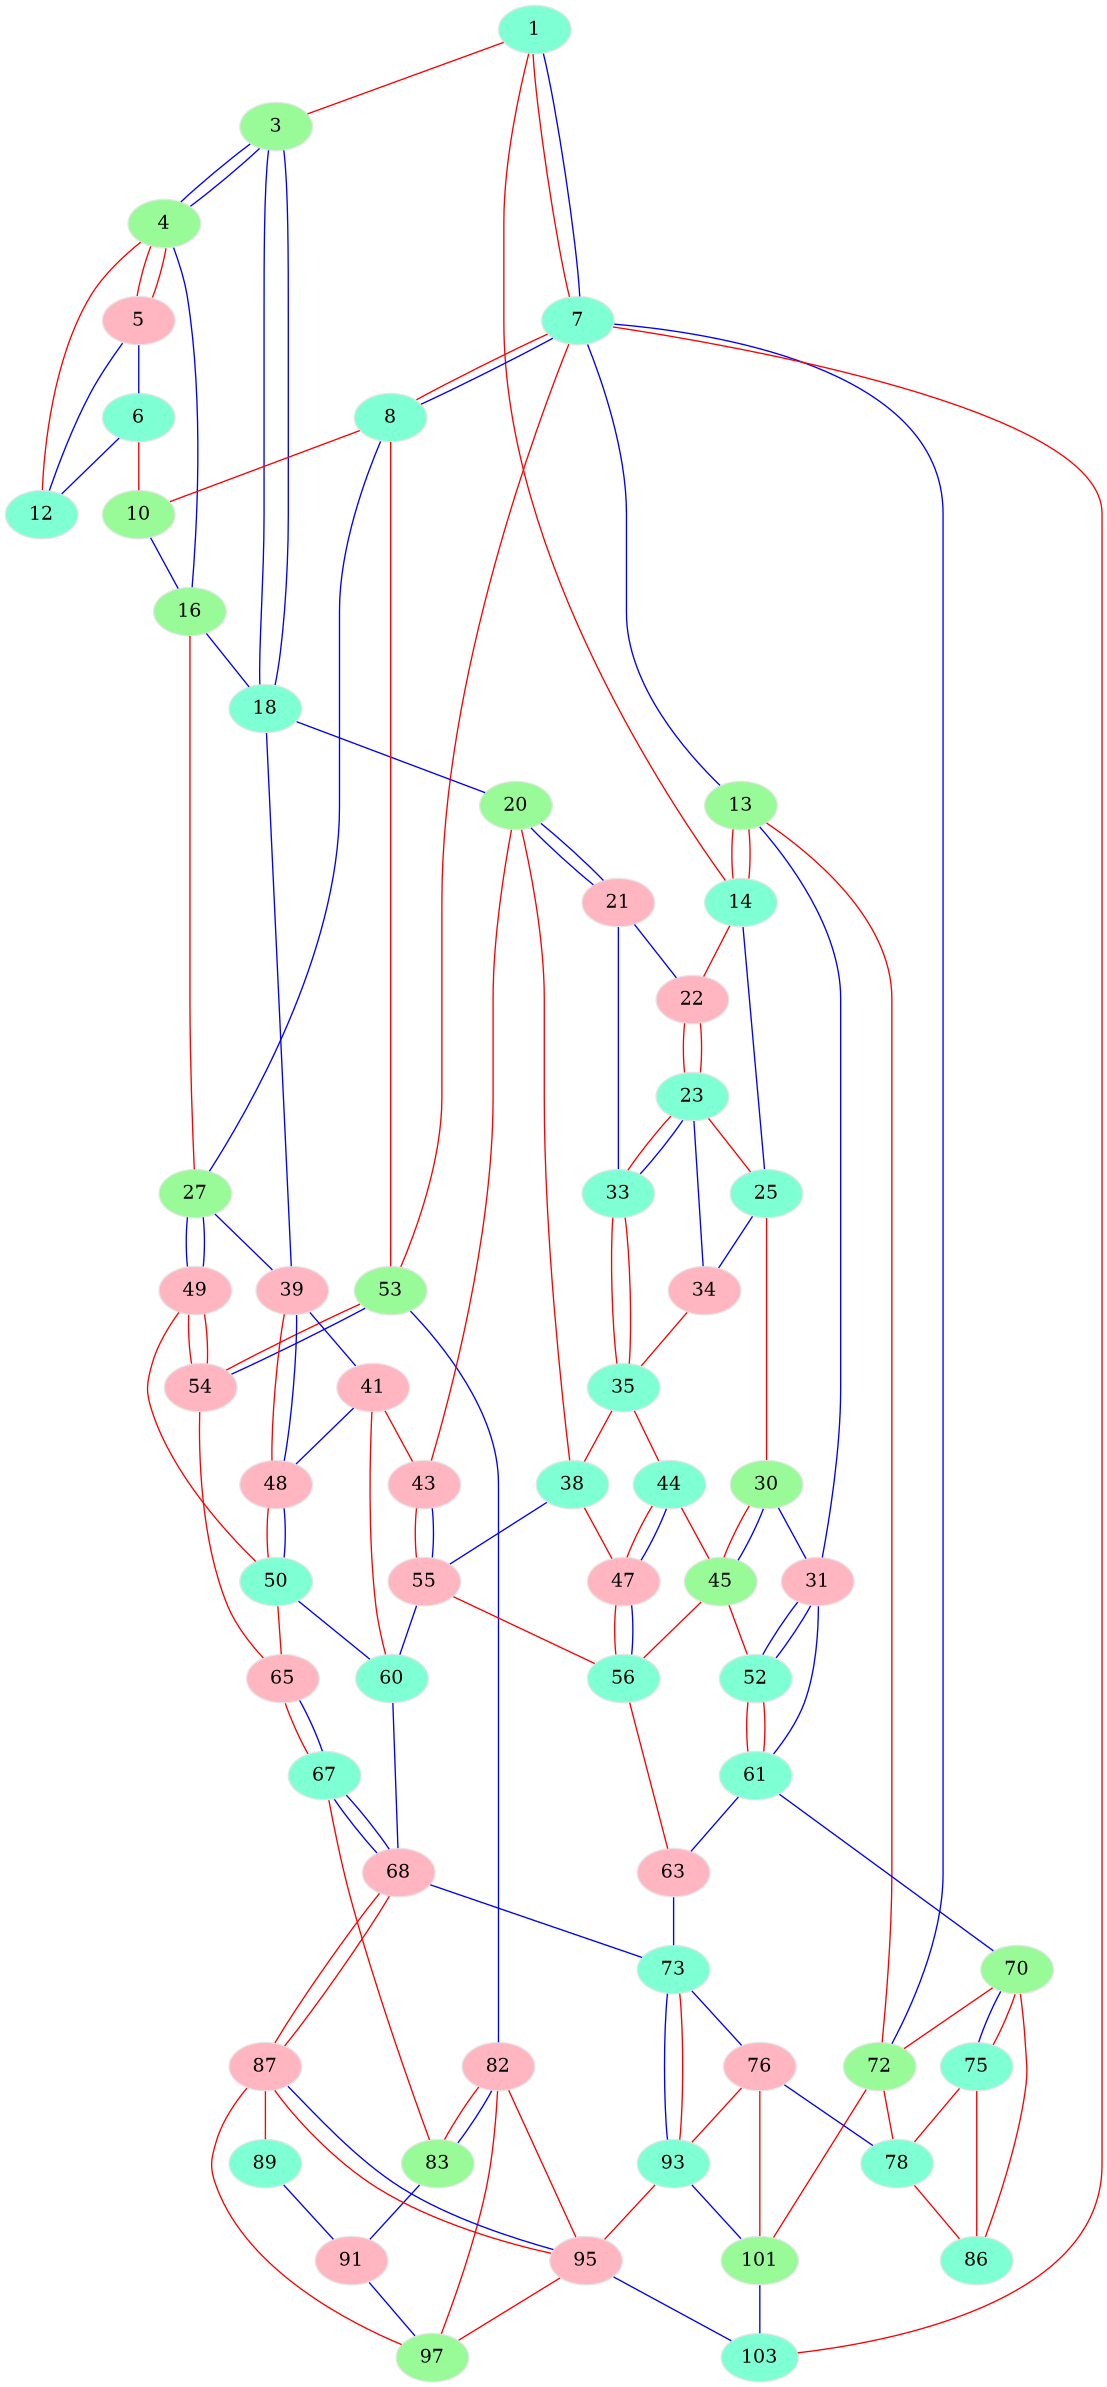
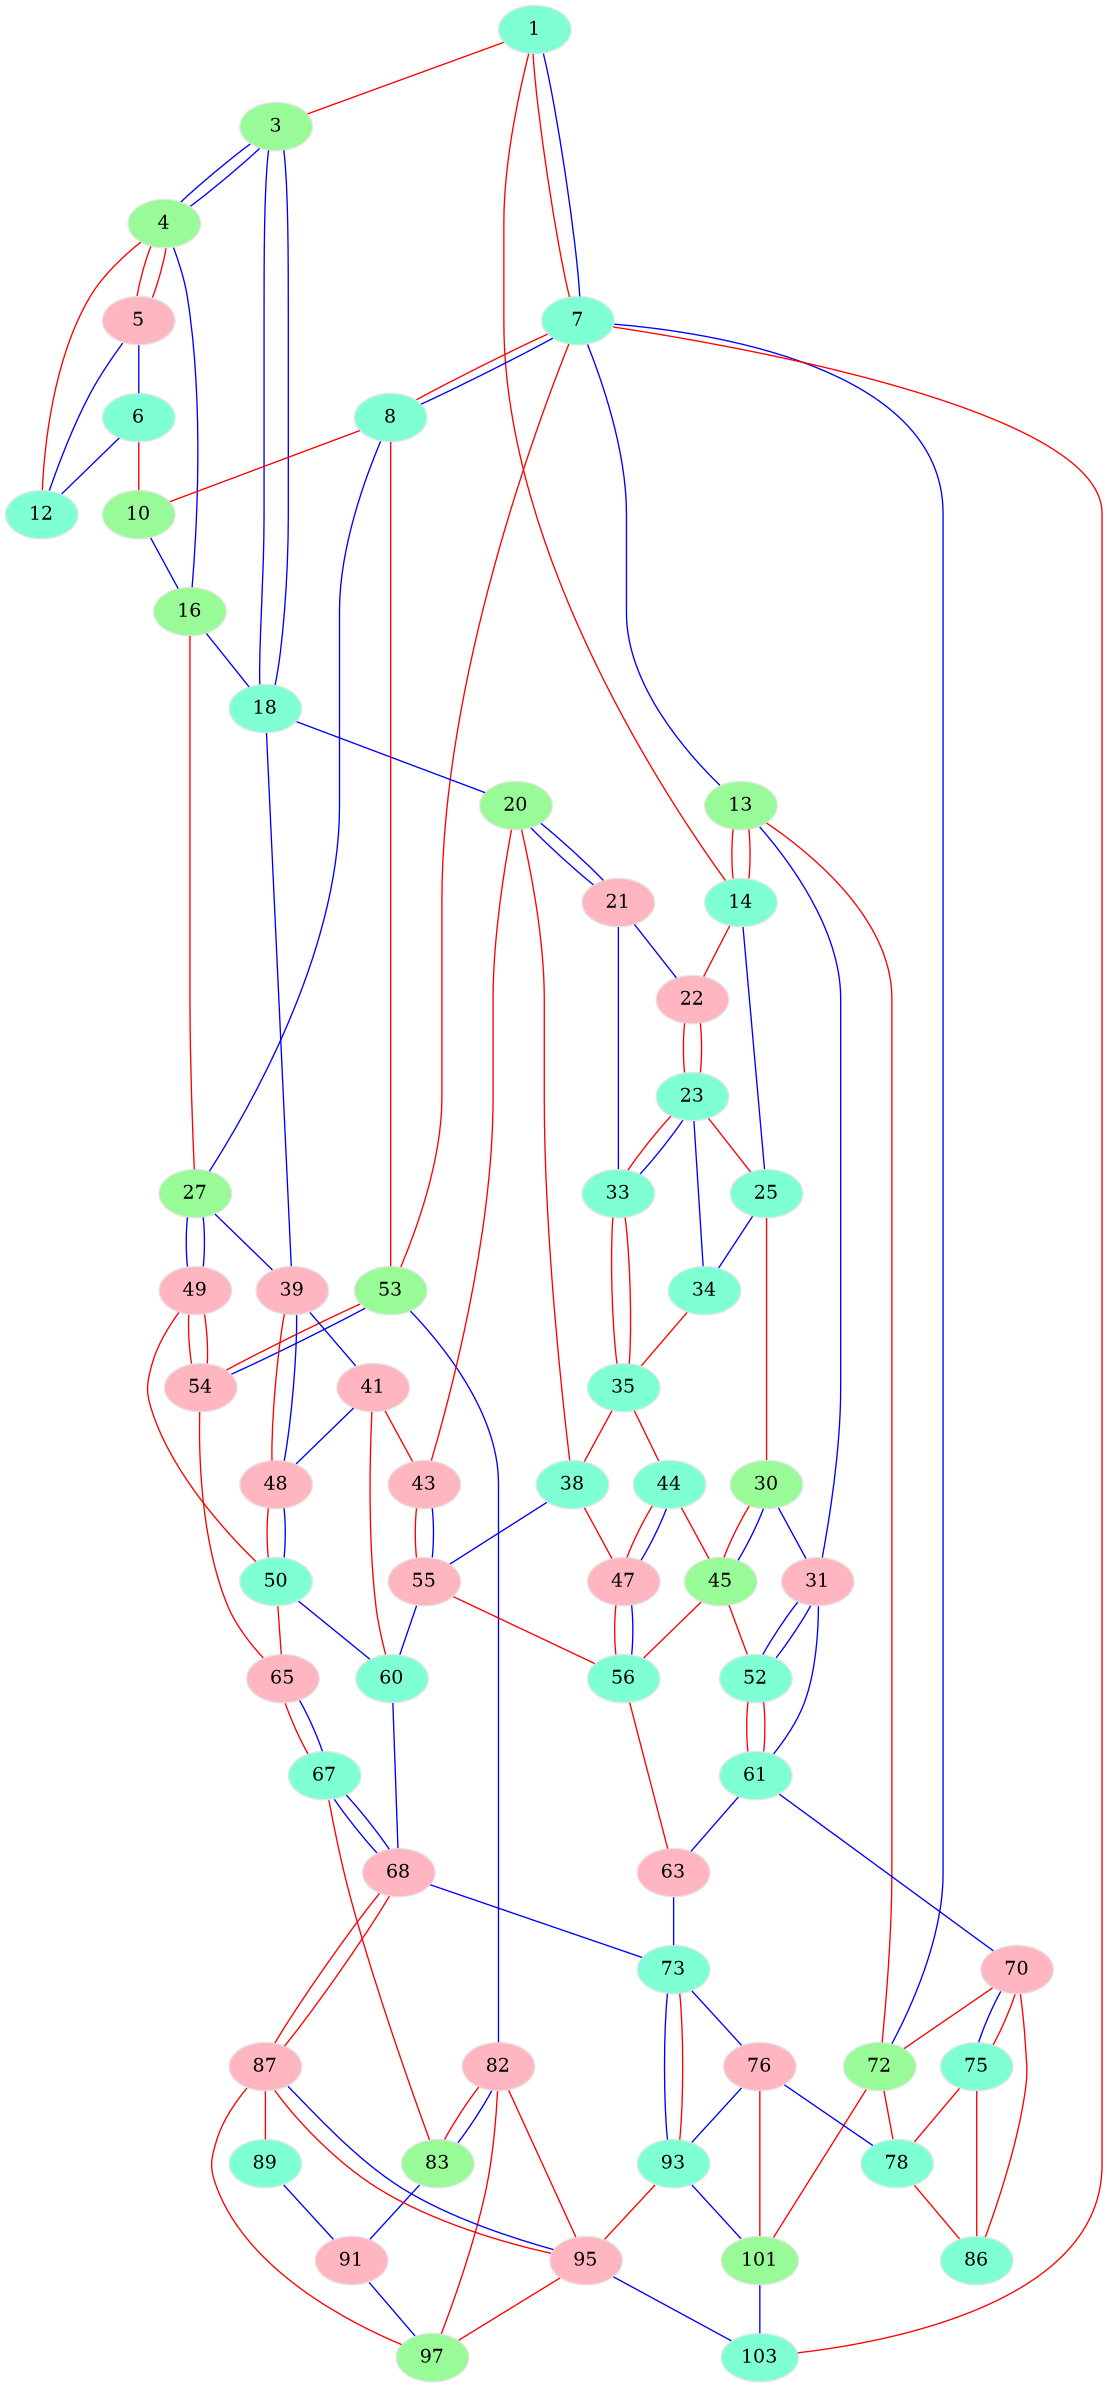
node "34": fillcolor lightpink -> aquamarine
node "70": fillcolor palegreen -> lightpink
edge "76" -- "93": color red -> blue
